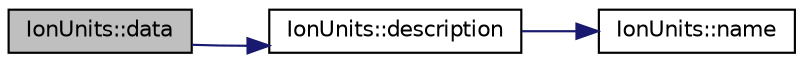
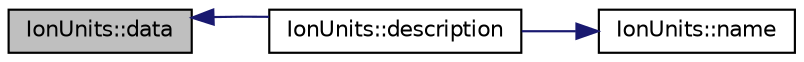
edge "IonUnits::data" -> "IonUnits::description": reversed
